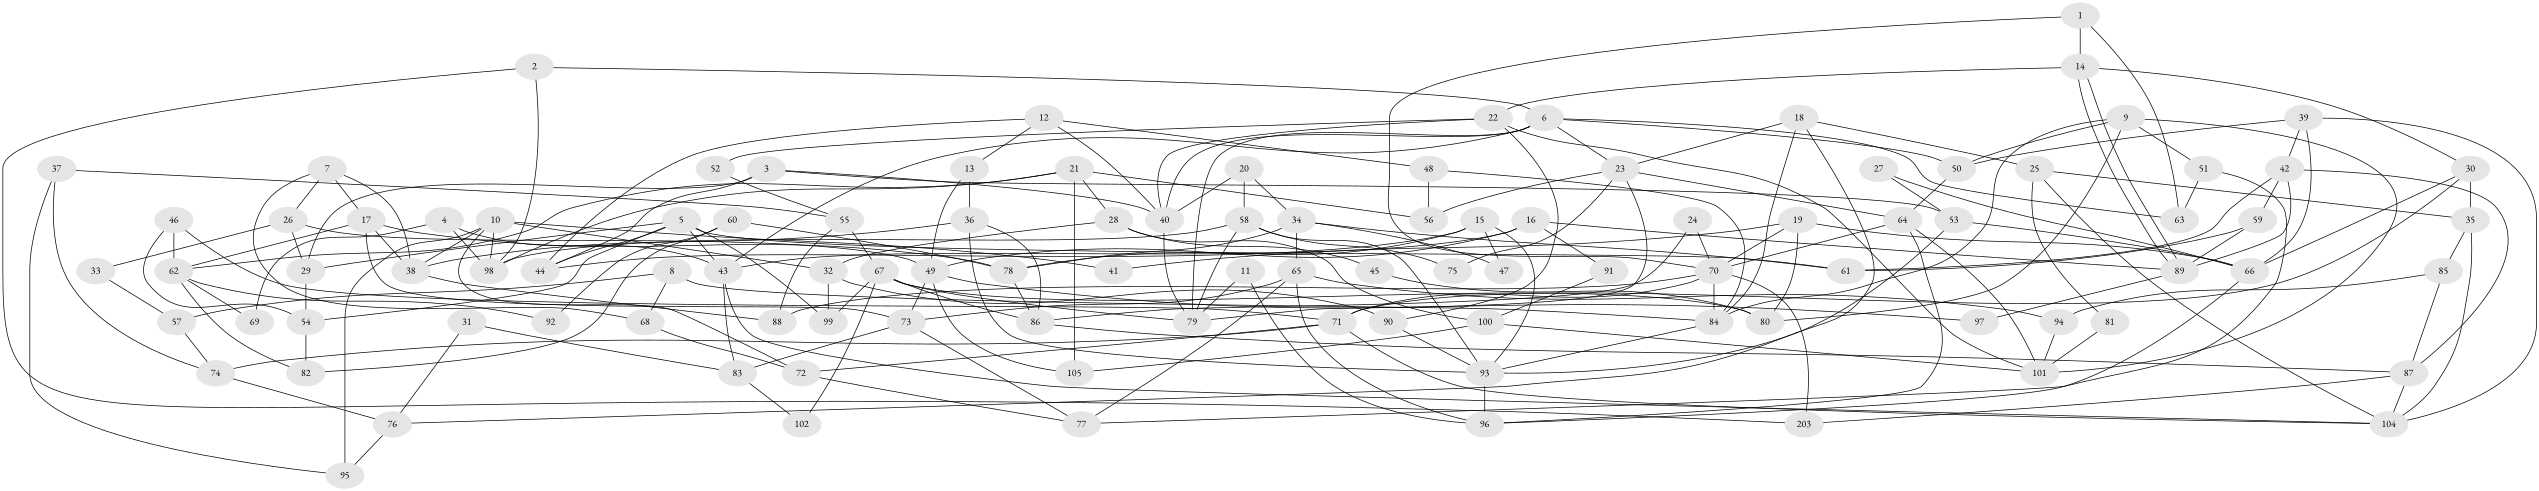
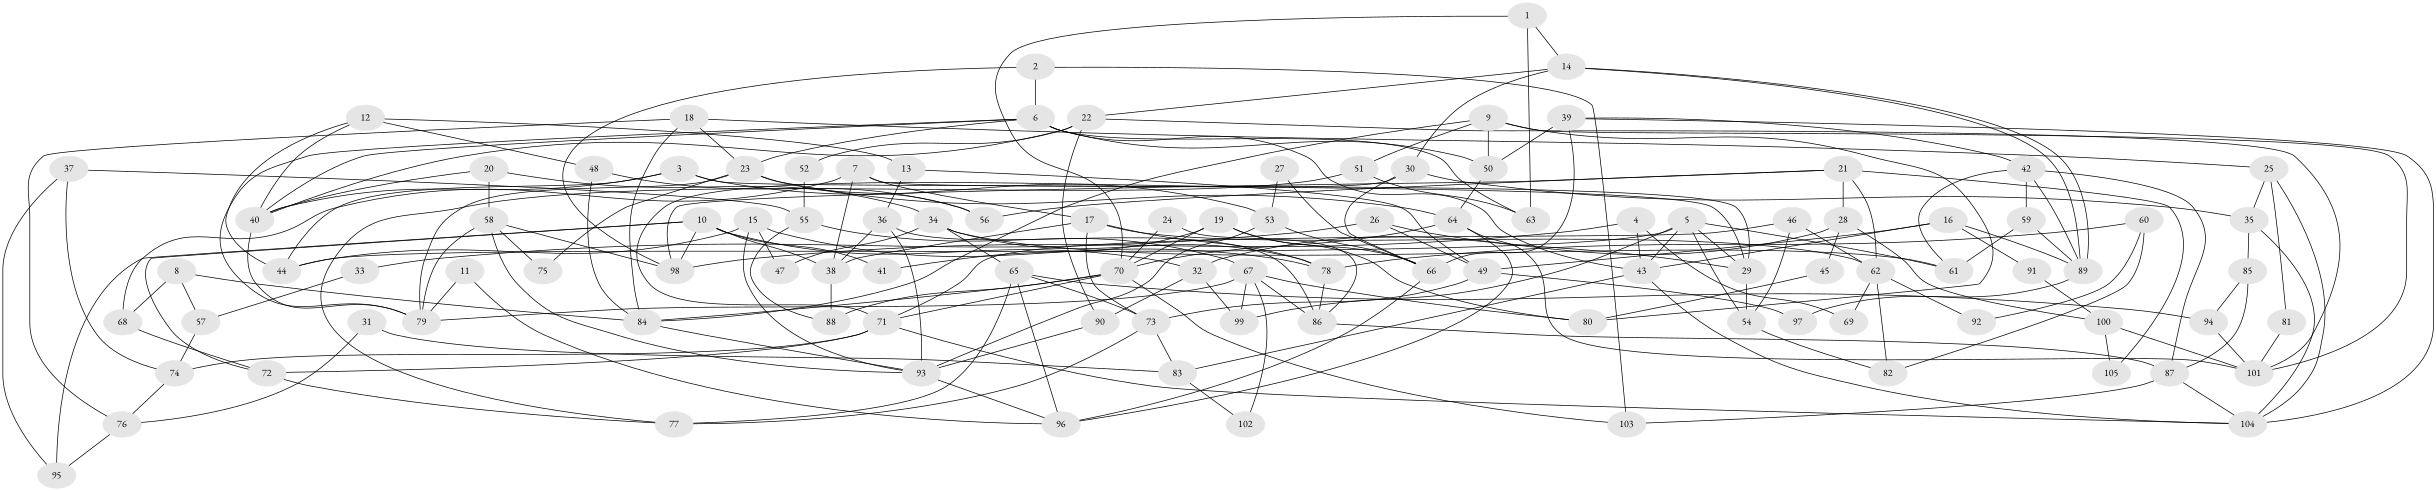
edge "7" -- "26": now "7" -- "29"
edge "49" -- "105": removed
node "203": label "203" -> "103"
